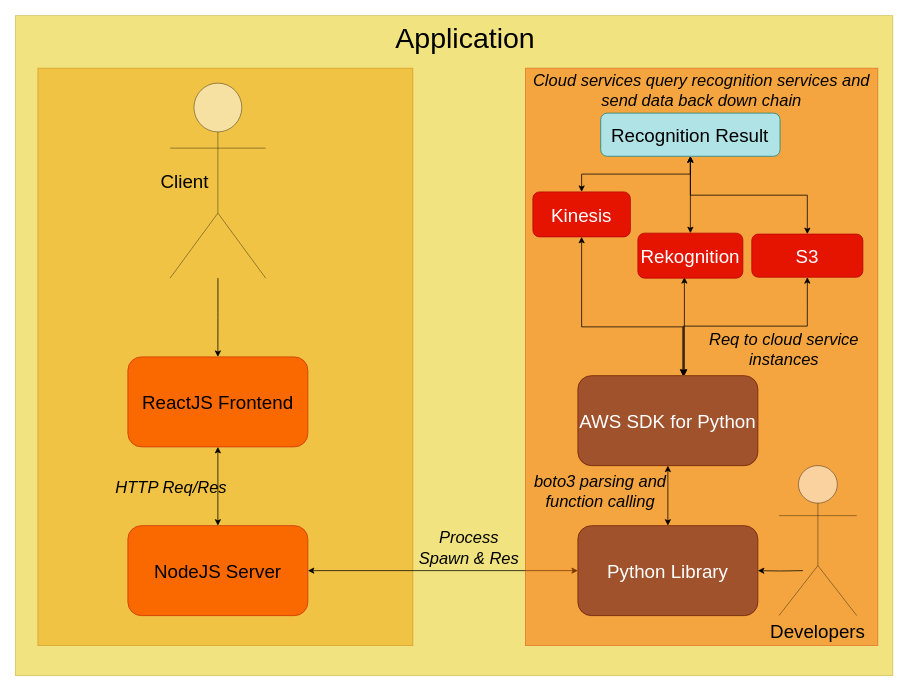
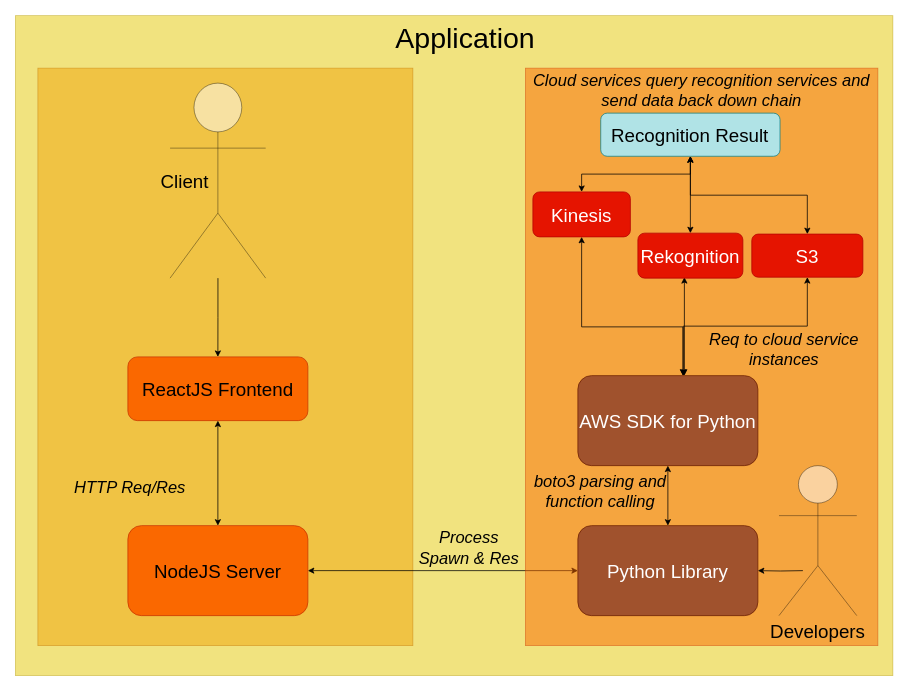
node "ReactJS Frontend": size 180x90 -> 180x64
node "HTTP Req/Res": moved (171, 488) -> (130, 488)
